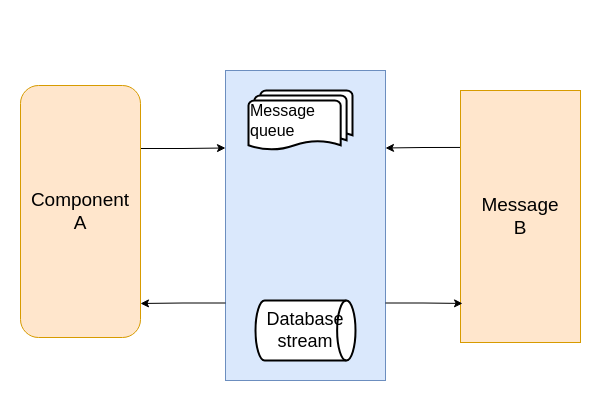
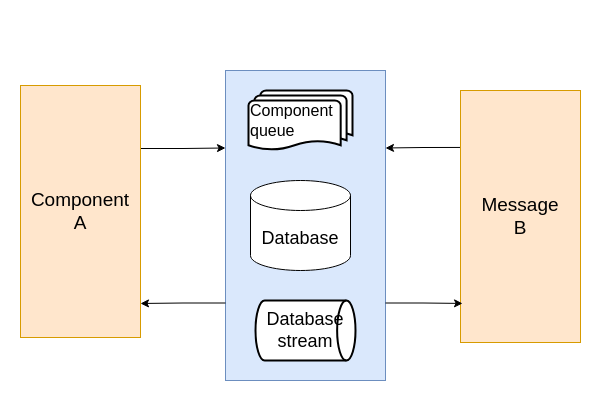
node "Message queue": label "Message queue" -> "Component queue"
node "Component A": shape rounded rectangle -> rectangle
node "Database": added
